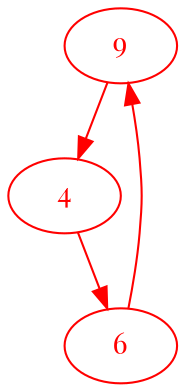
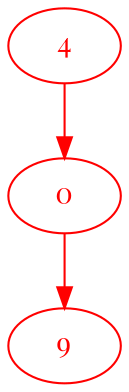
edge "9" -> "4": removed
node "6": label "6" -> "0"
